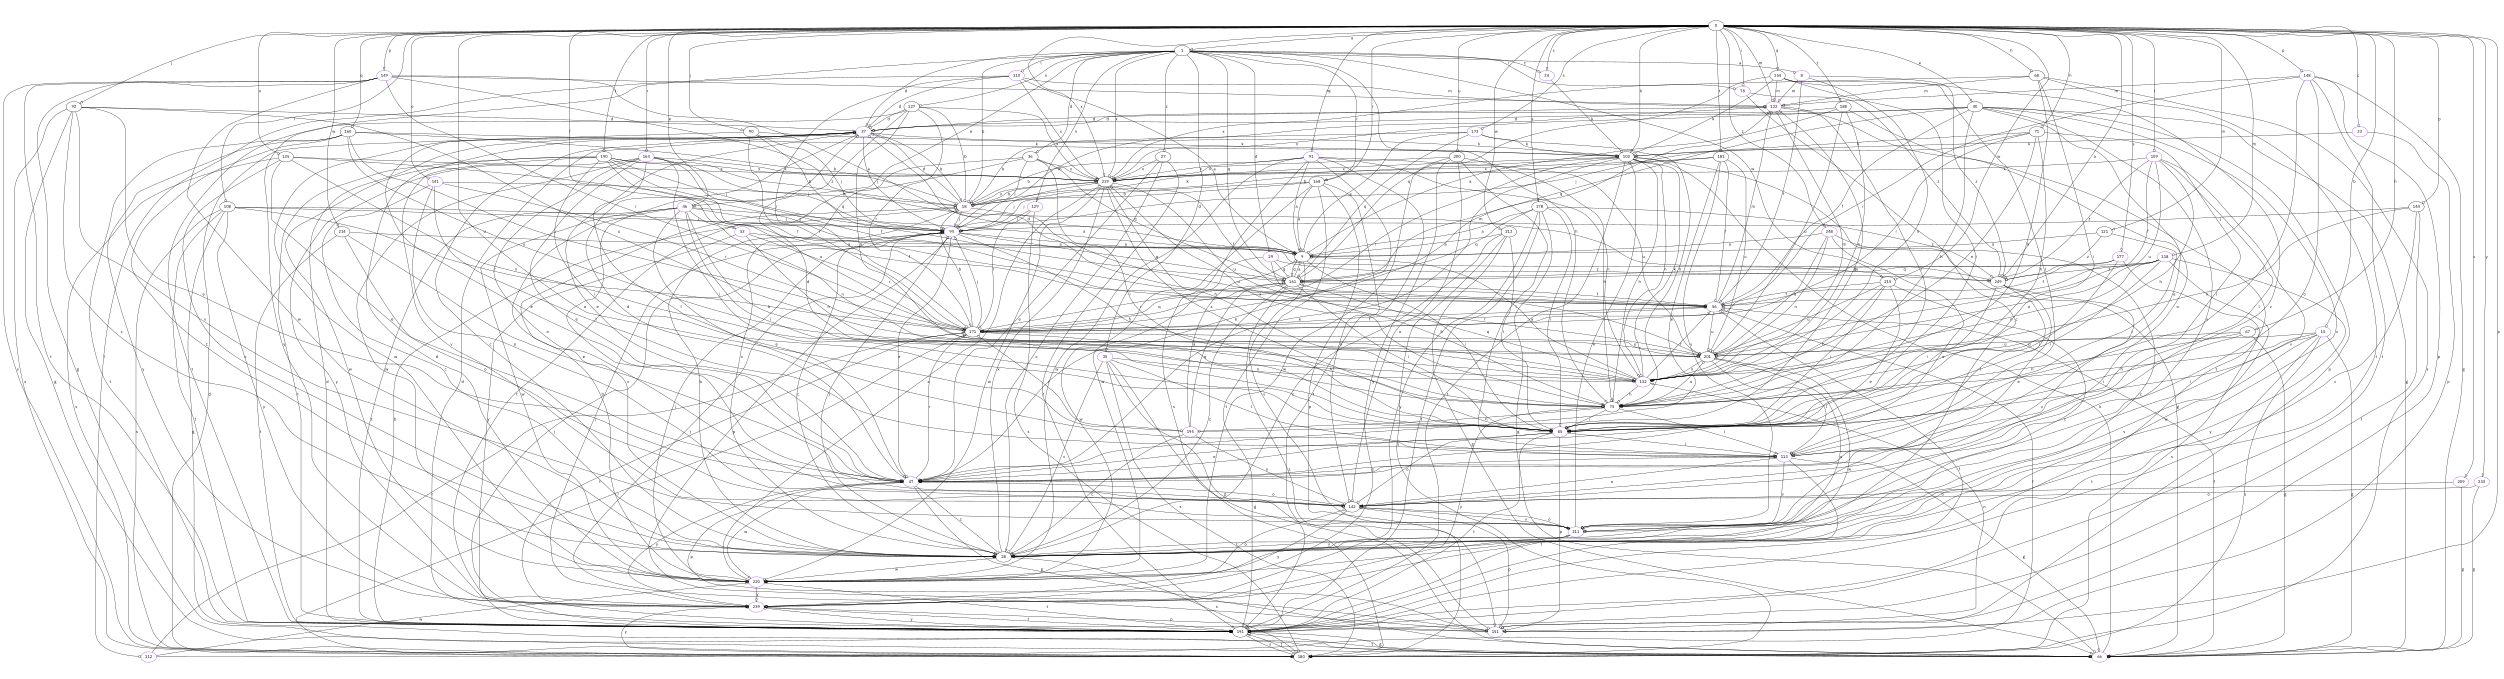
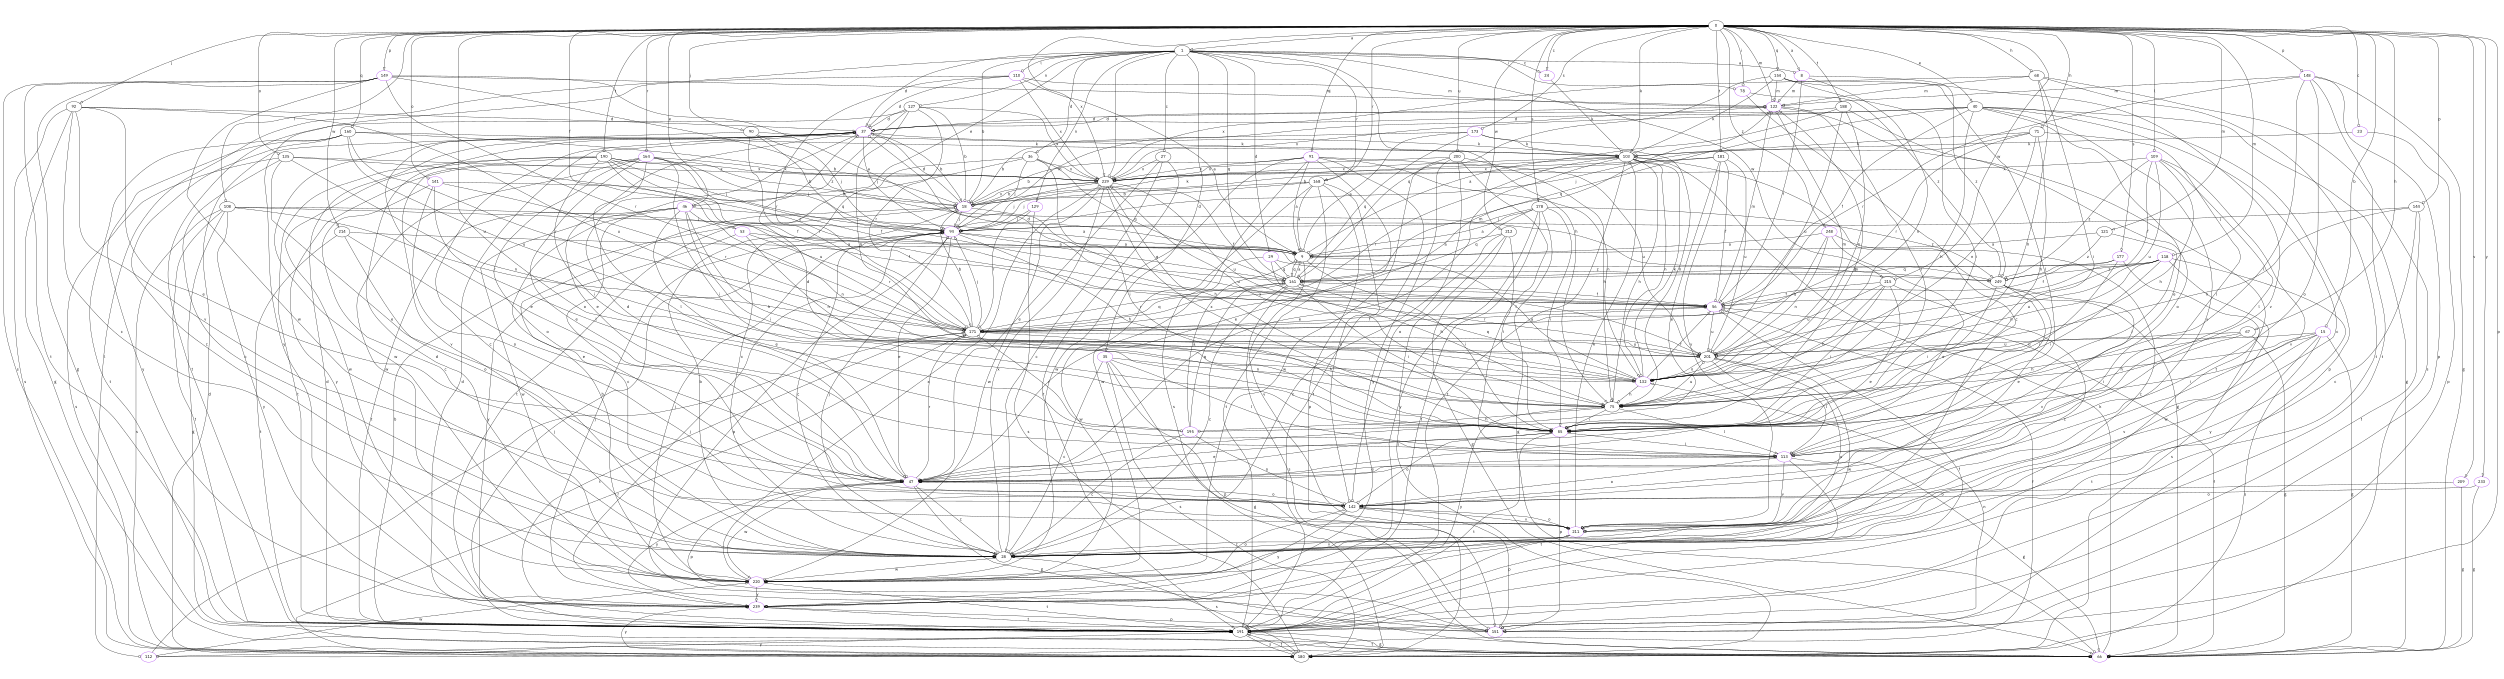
edge "0" -> "249": now "0" -> "8"
edge "46" -> "94": now "178" -> "94"
edge "191" -> "239": now "191" -> "112"
